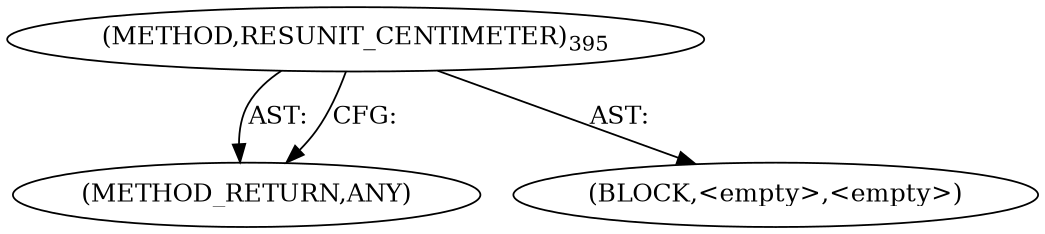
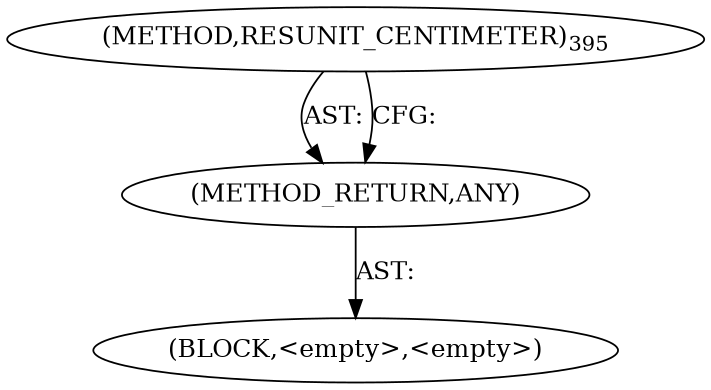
edge "(METHOD,RESUNIT_CENTIMETER)" -> "(BLOCK,<empty>,<empty>)": now "(METHOD_RETURN,ANY)" -> "(BLOCK,<empty>,<empty>)"
